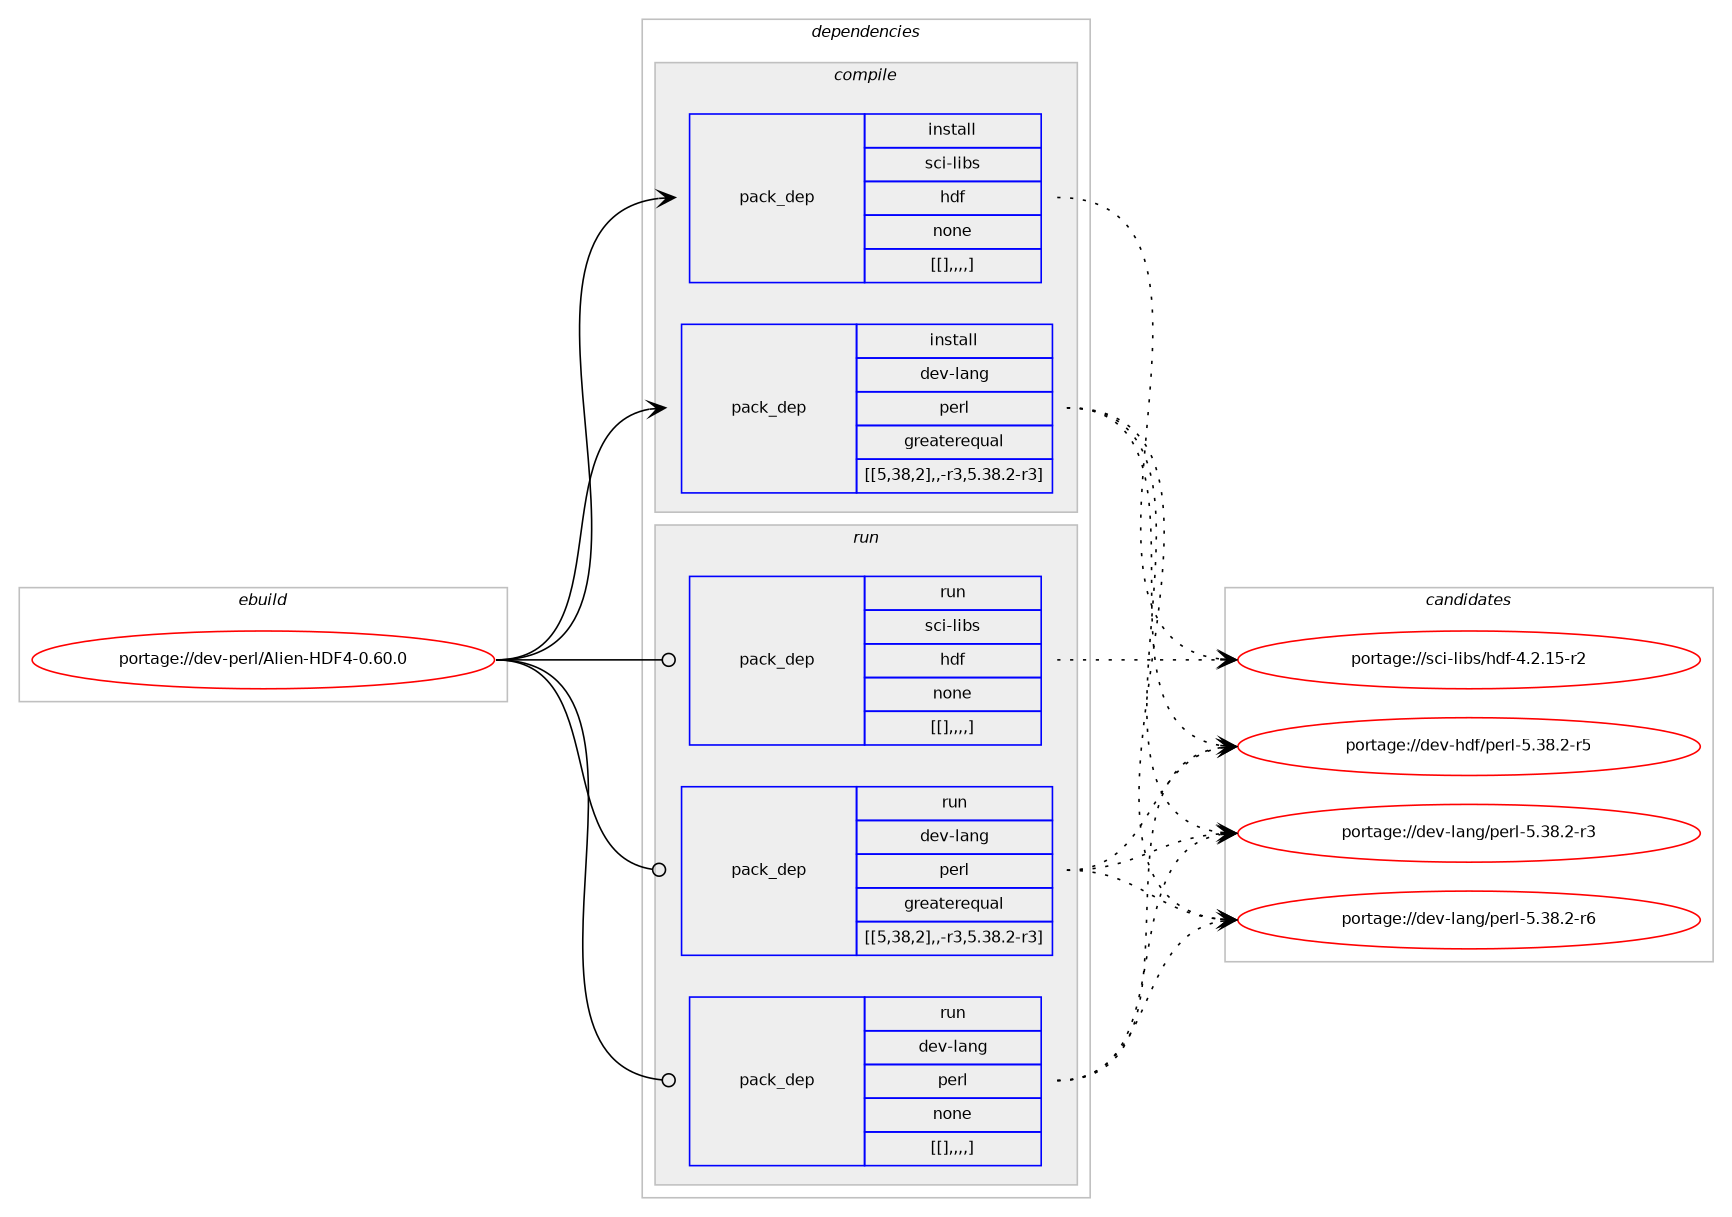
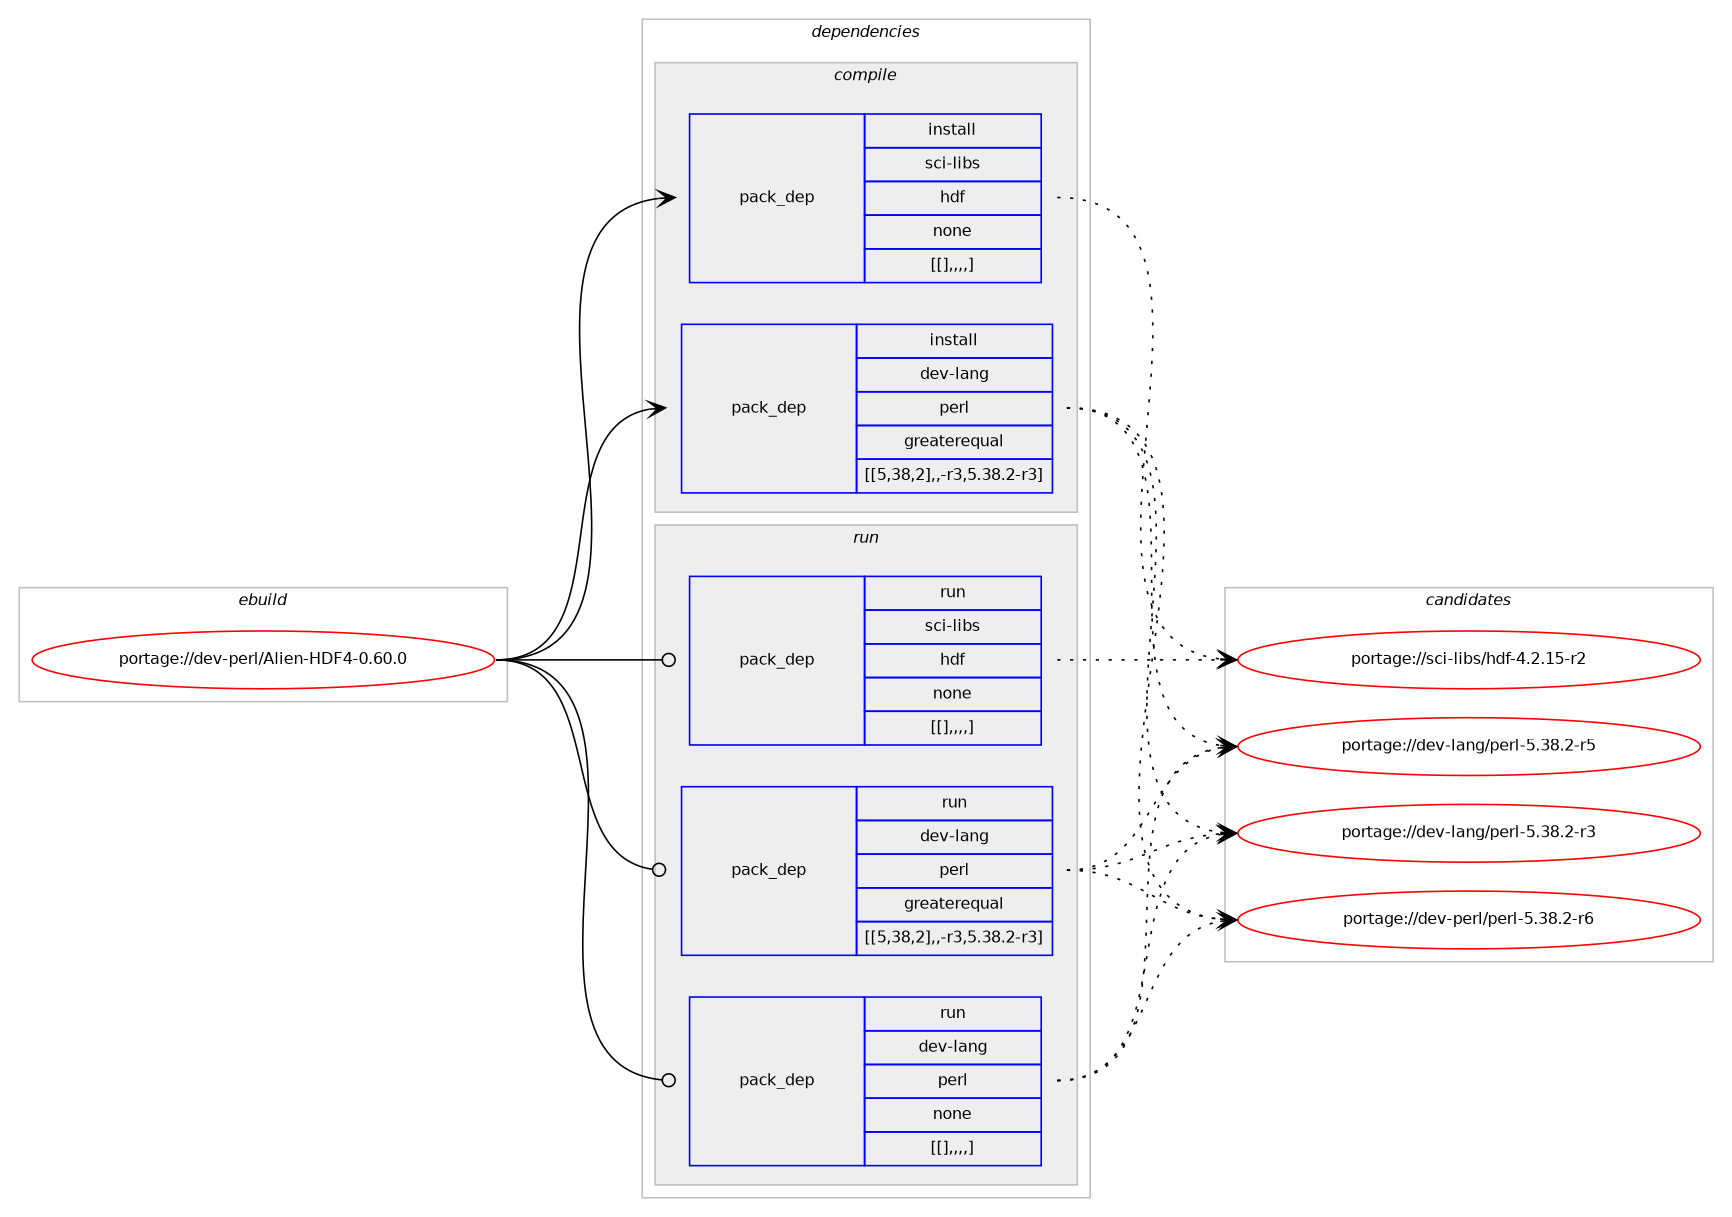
node "portage://dev-hdf/perl-5.38.2-r5": label "portage://dev-hdf/perl-5.38.2-r5" -> "portage://dev-lang/perl-5.38.2-r5"
node "portage://dev-lang/perl-5.38.2-r6": label "portage://dev-lang/perl-5.38.2-r6" -> "portage://dev-perl/perl-5.38.2-r6"
